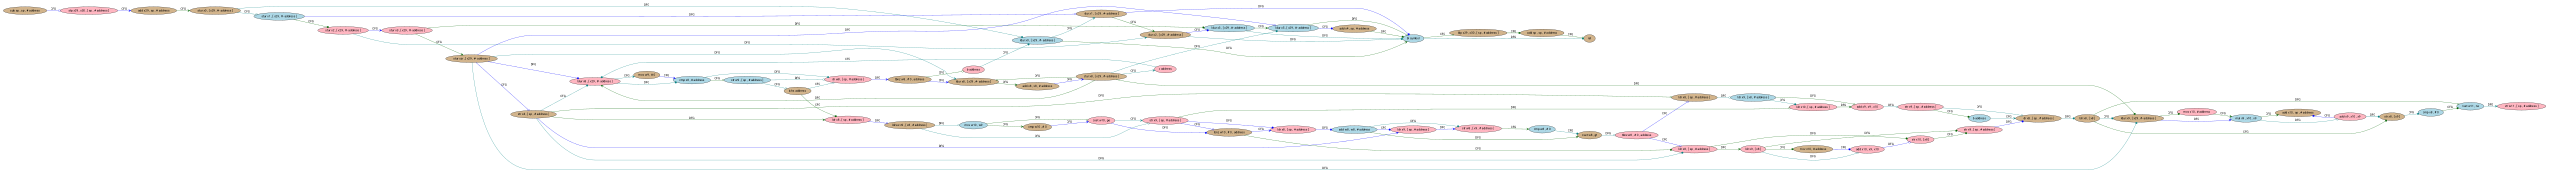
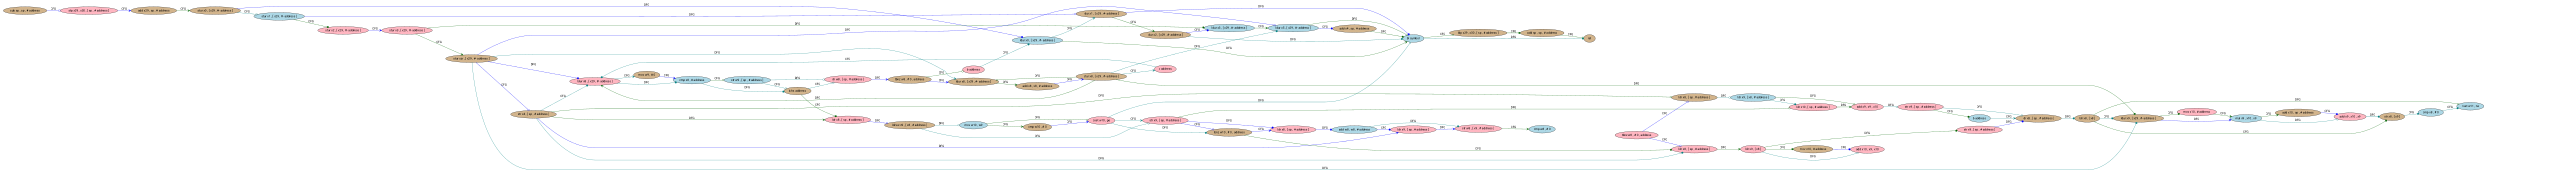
edge "stur x0 , [ x29 , #- address ]" -> "ldur x0 , [ x29 , #- address ]": color teal -> blue
edge "ldur x3 , [ x29 , #- address ]" -> "bl symbol": now "cset w10 , ge" -> "bl symbol"
edge "stur x2 , [ x29 , #- address ]" -> "ldur x2 , [ x29 , #- address ]": removed, label "DFG"
edge "cmp x8 , # address" -> "ldr w8 , [ sp , # address ]": now "cmp x8 , # address" -> "b.hs address"
node "str w11 , [ sp , # address ]": removed
edge "cmp x8 , # 0" -> "cset w11 , ne": color darkgreen -> teal
edge "add x9 , x10 , x9" -> "add x10 , sp , # address": reversed
edge "cset w10 , ge" -> "tbnz w10 , # 0 , address": color blue -> teal
node "cset w8 , gt": removed
node "str x10 , [ x8 ]": removed
